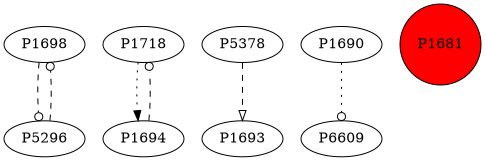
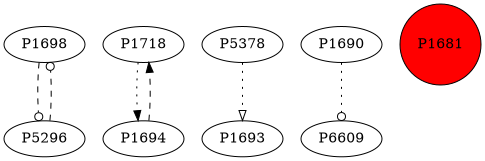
edge "P5378" -> "P1693": style dashed -> dotted
edge "P1694" -> "P1718": arrowhead odot -> normal
